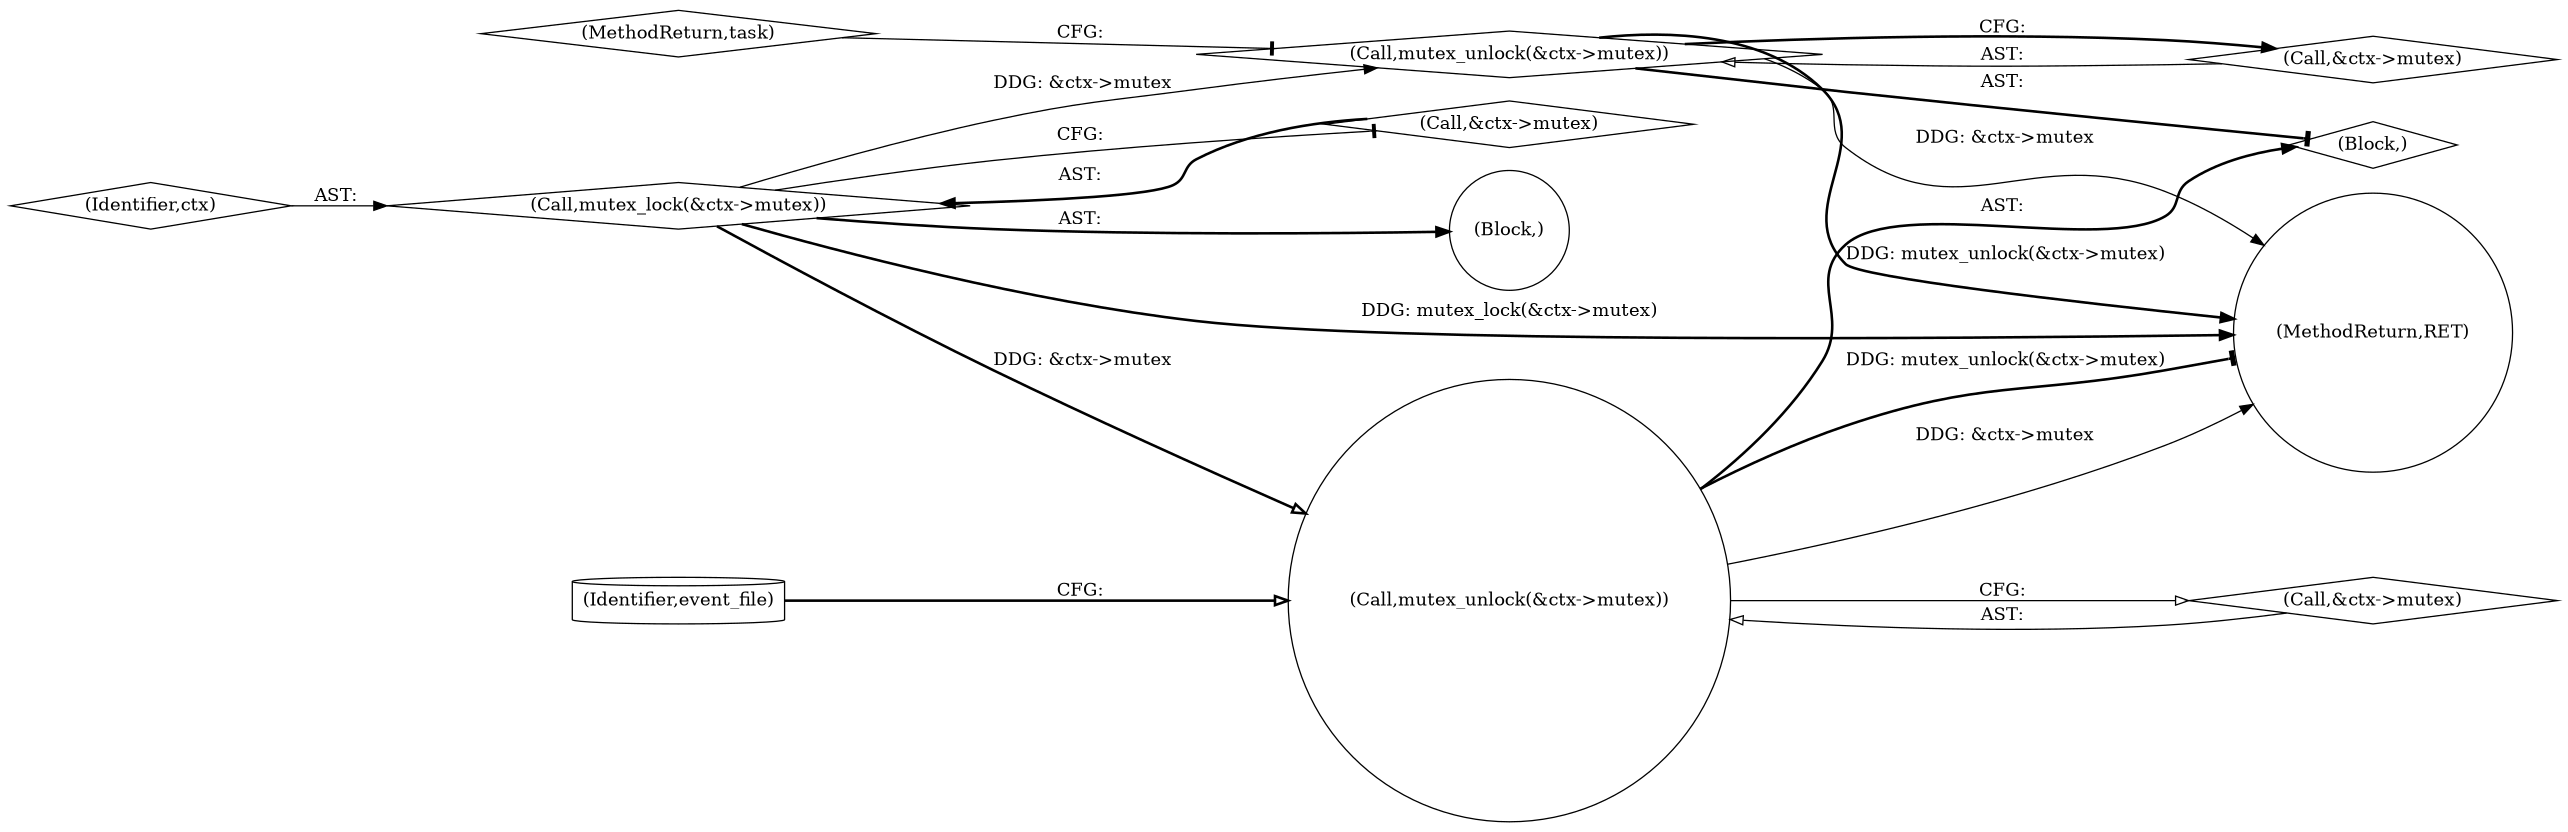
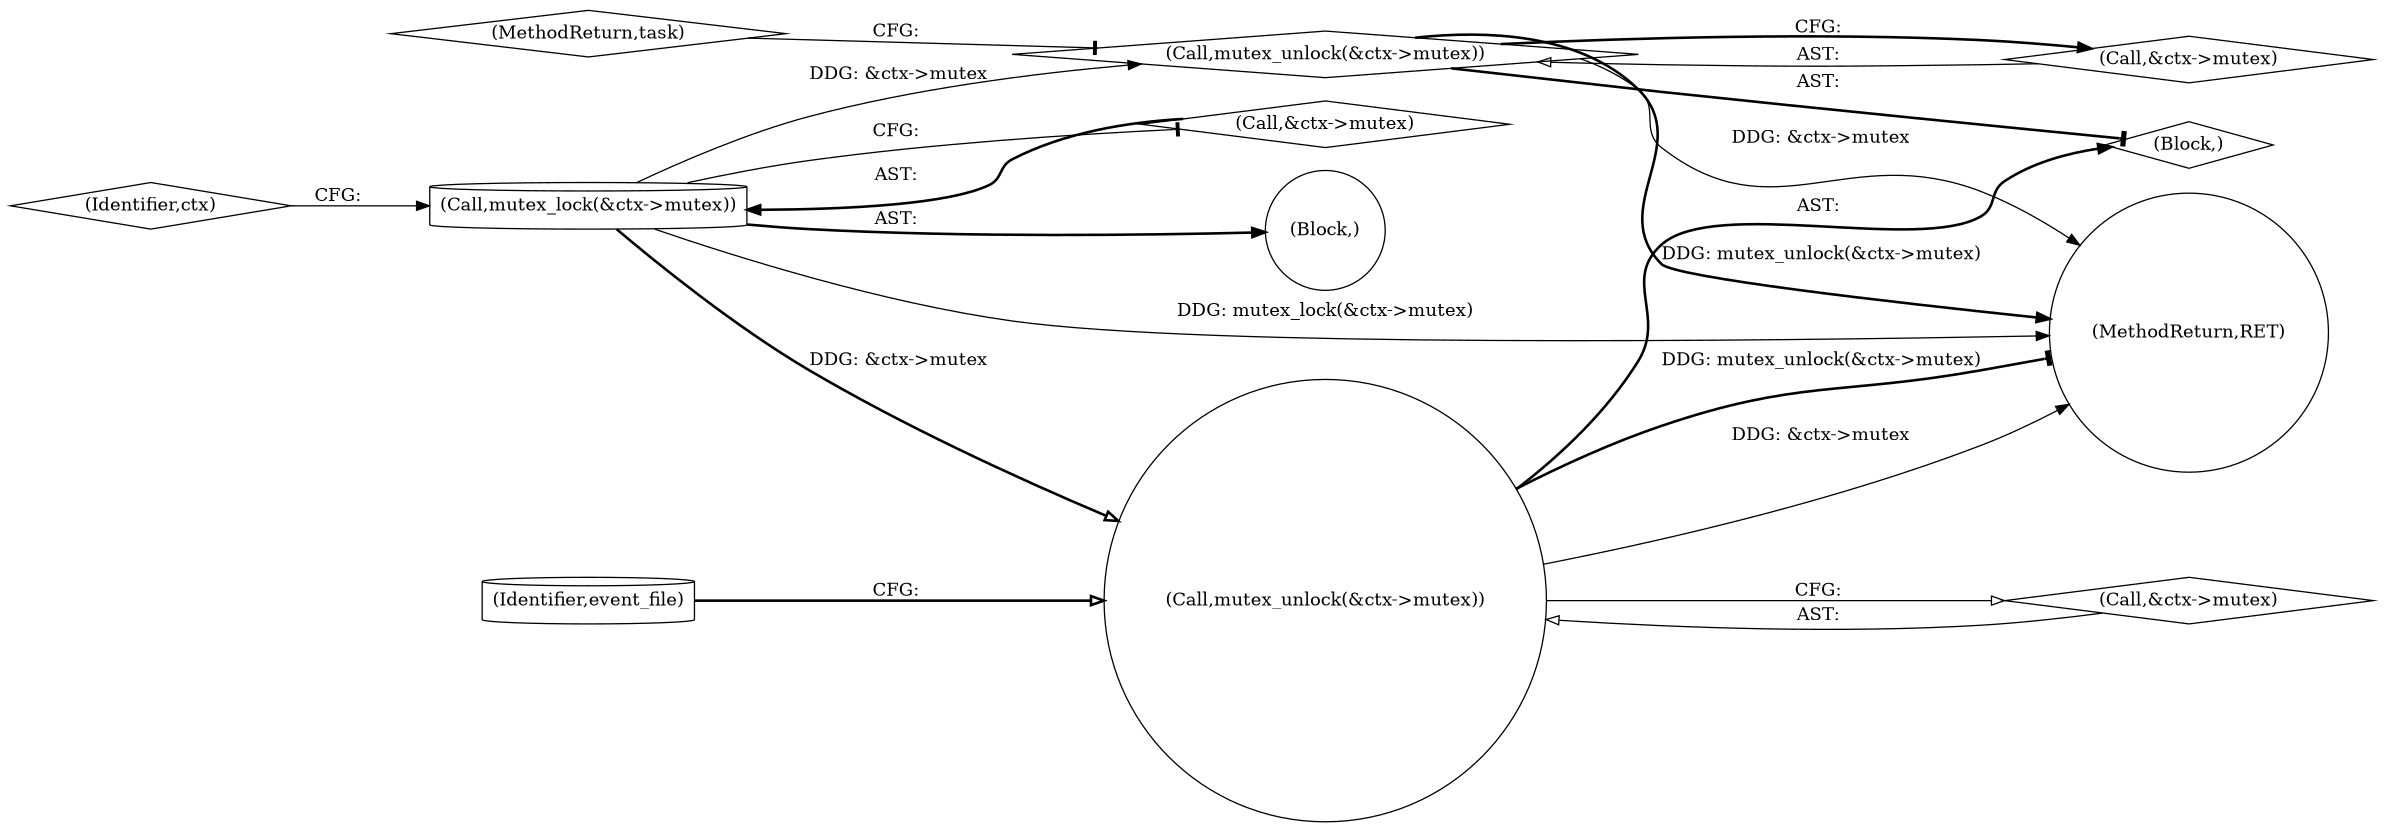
edge "(Identifier,ctx)" -> "(Call,mutex_lock(&ctx->mutex))": label "AST: " -> "CFG: "
node "(Call,mutex_lock(&ctx->mutex))": shape diamond -> cylinder
edge "(Call,mutex_lock(&ctx->mutex))" -> "(MethodReturn,RET)": style bold -> solid
